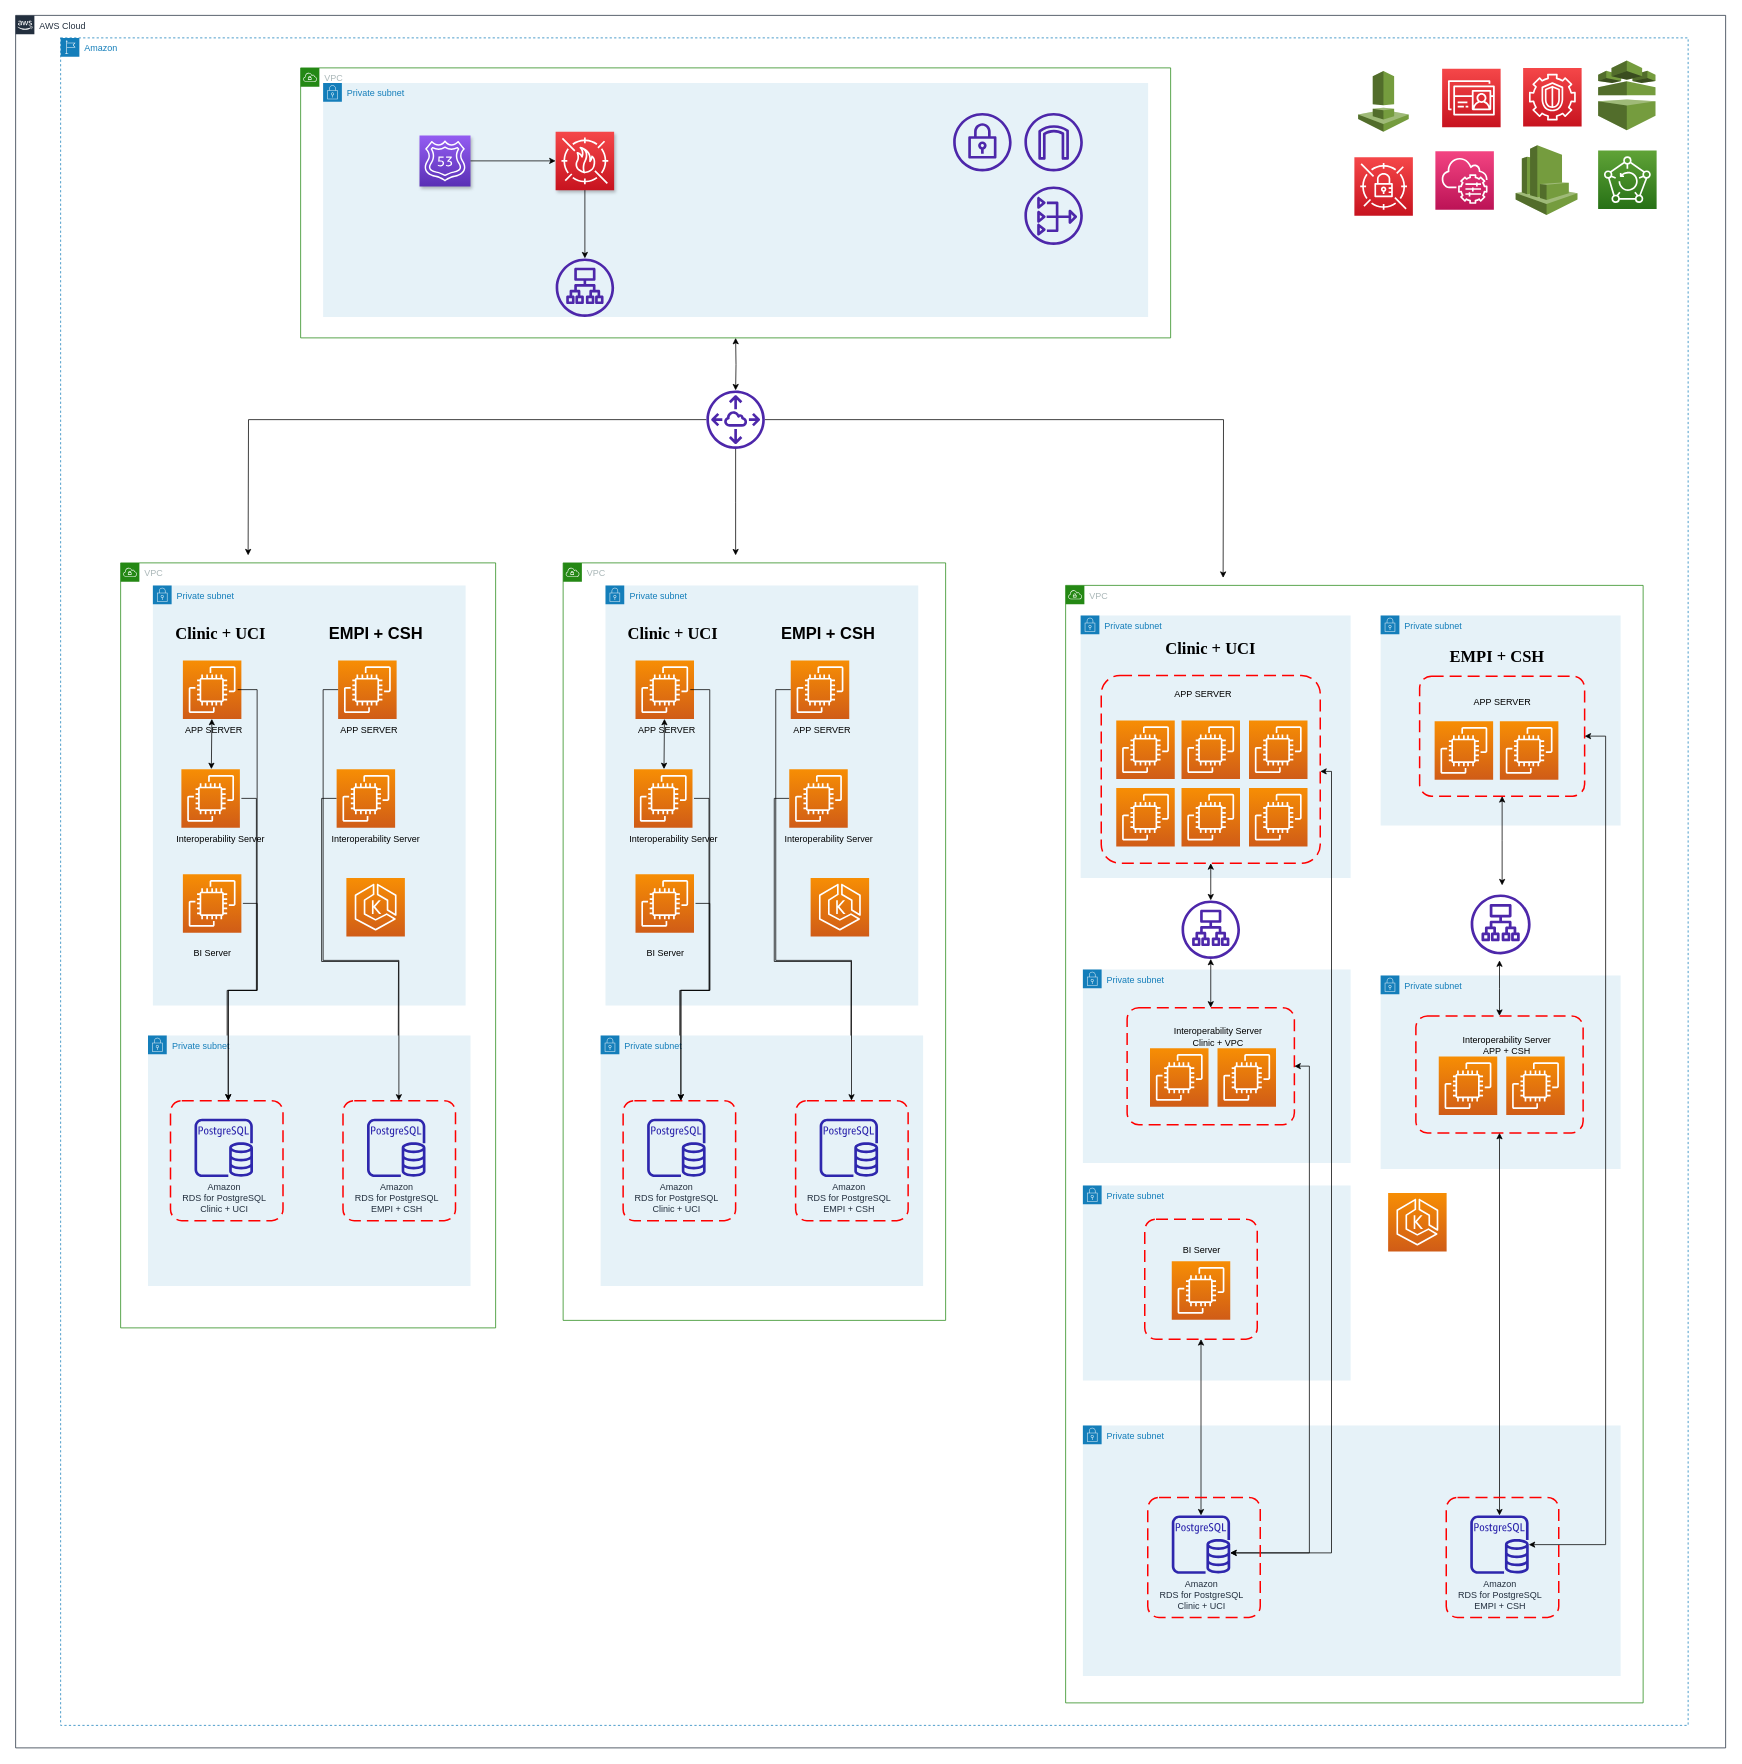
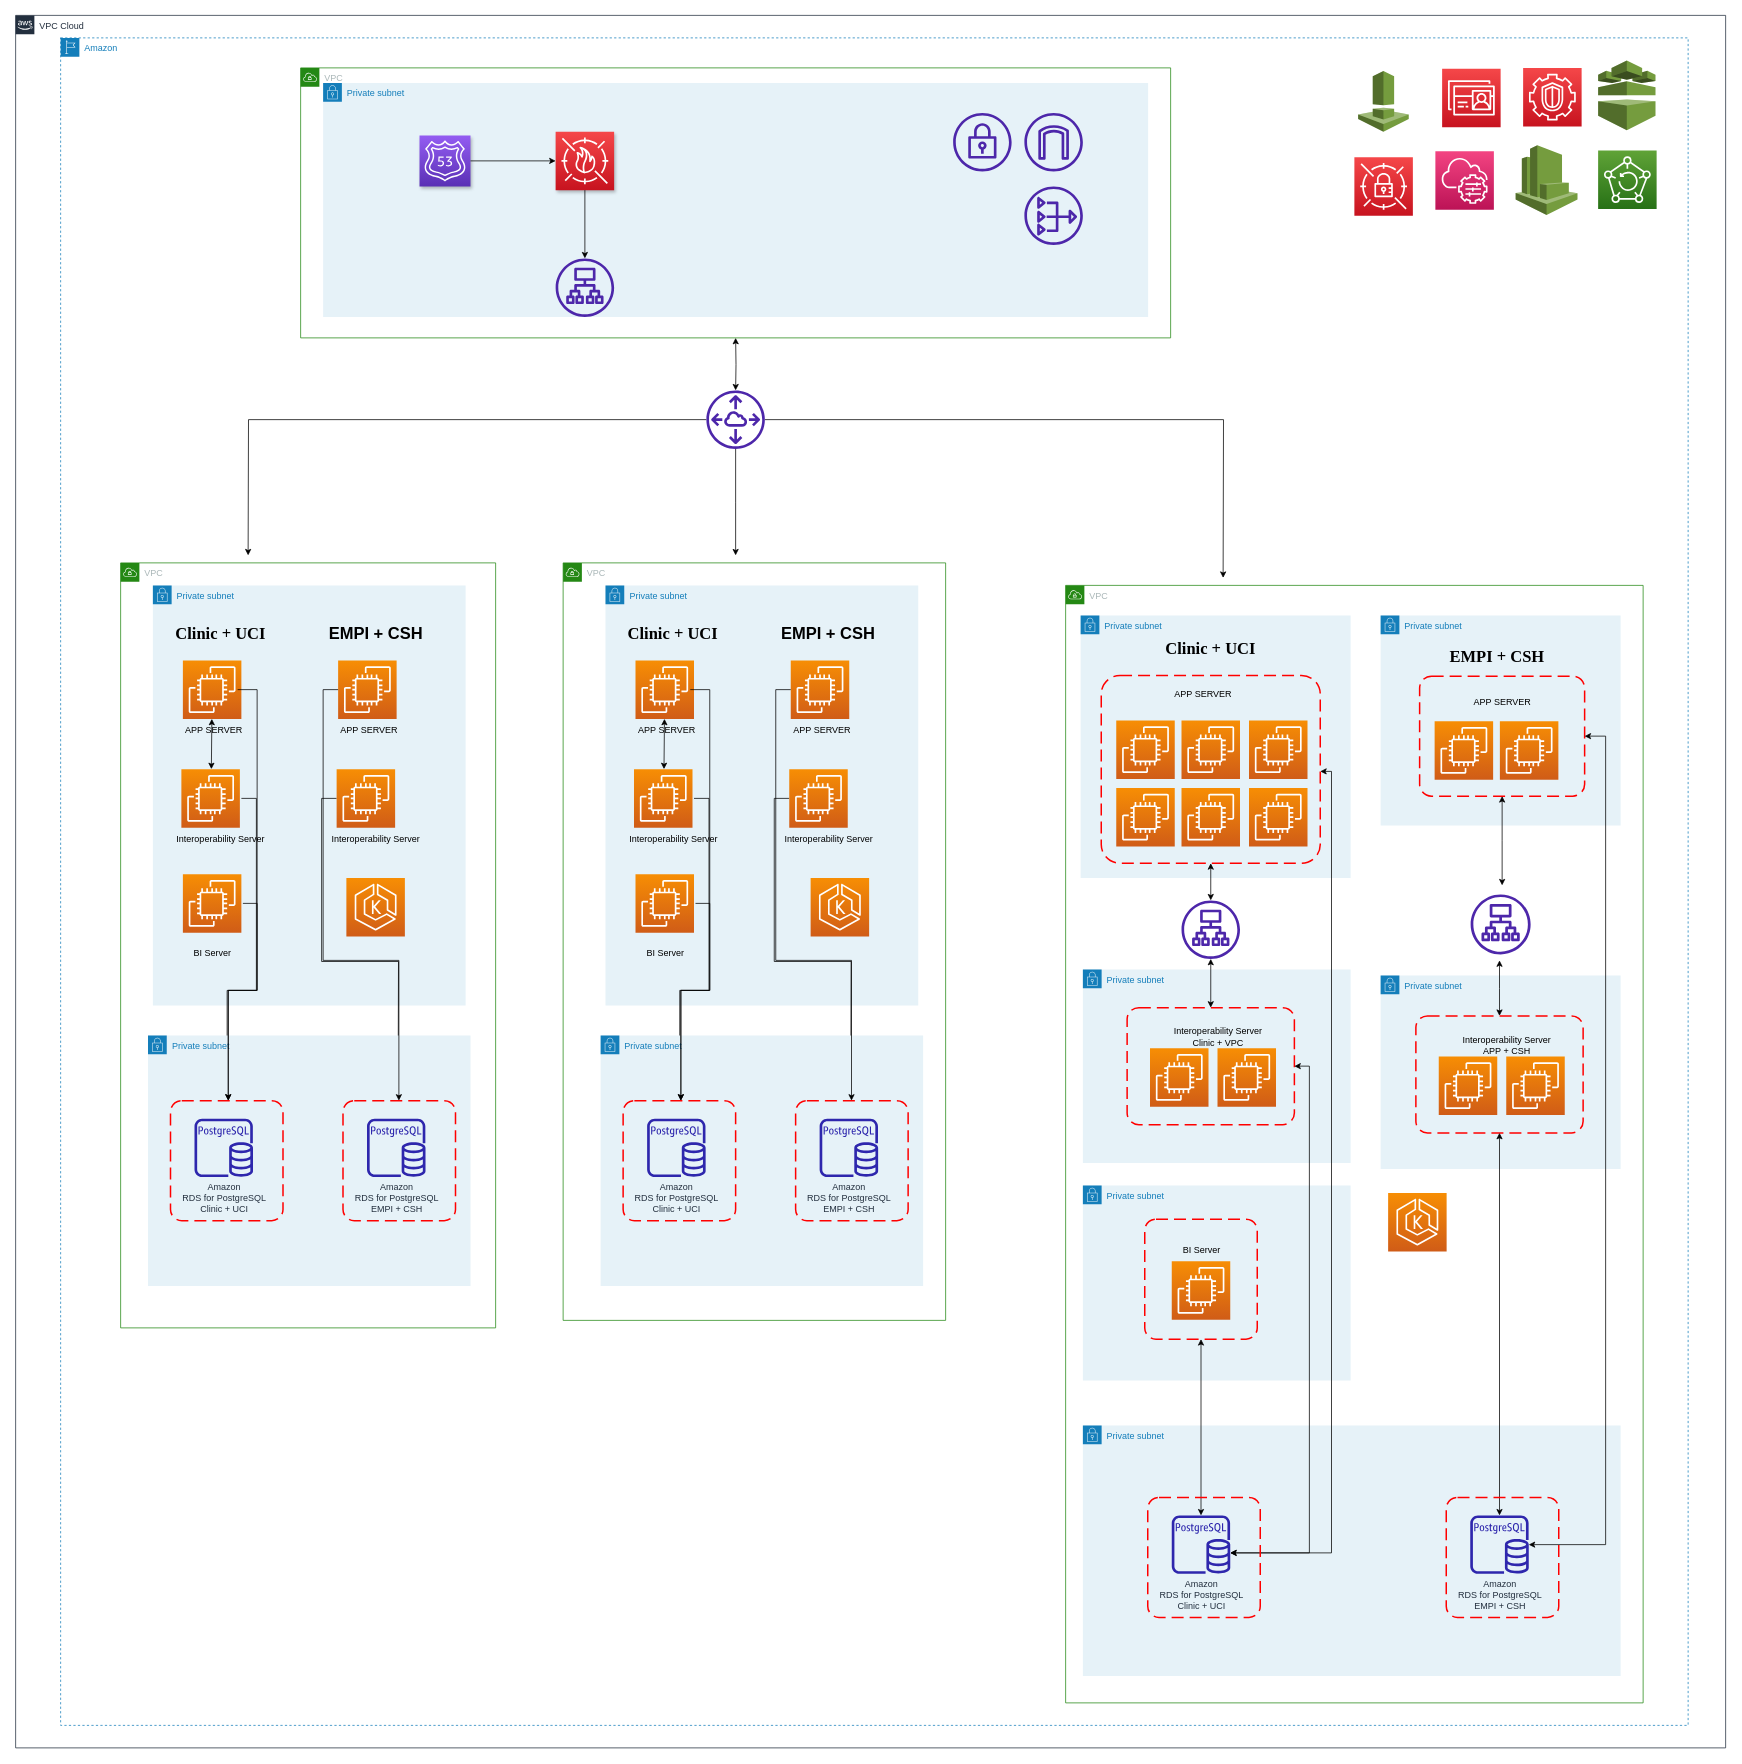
node "AWS Cloud": label "AWS Cloud" -> "VPC Cloud"
